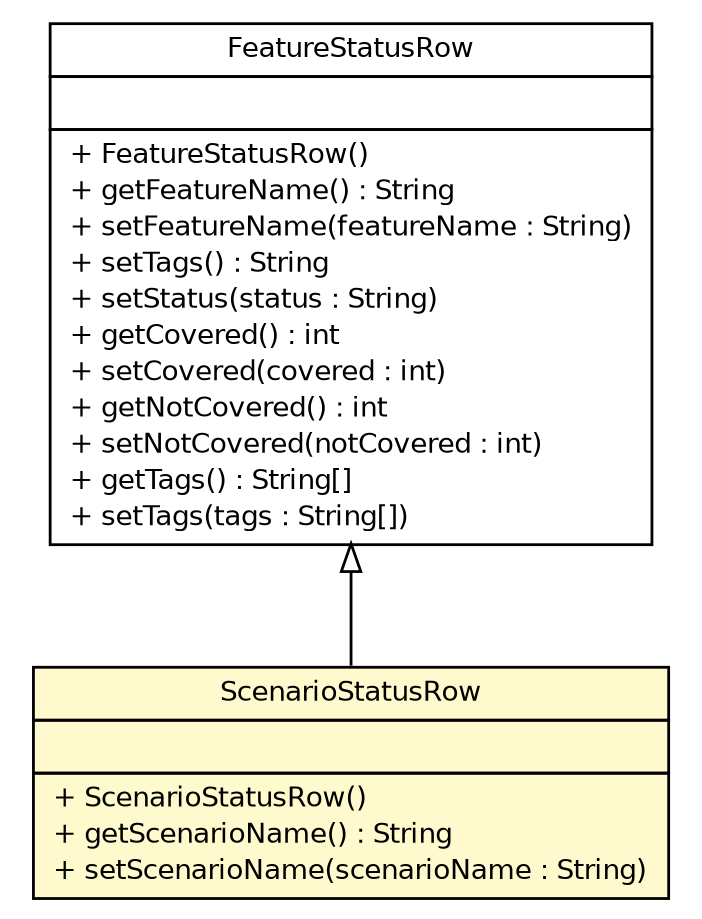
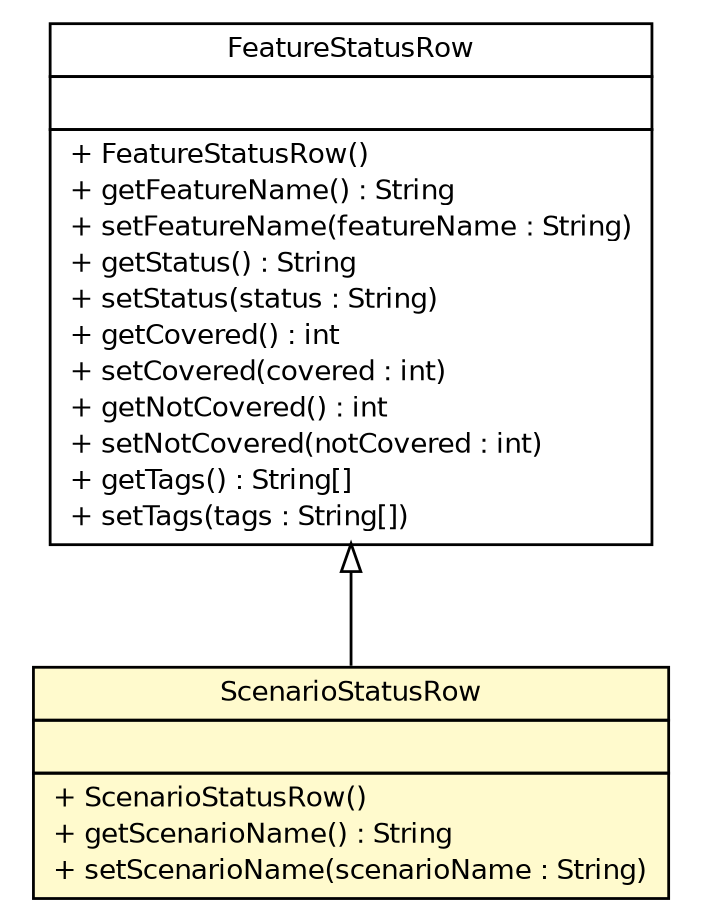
node "FeatureStatusRow": text "+ setTags() : String" -> "+ getStatus() : String"
